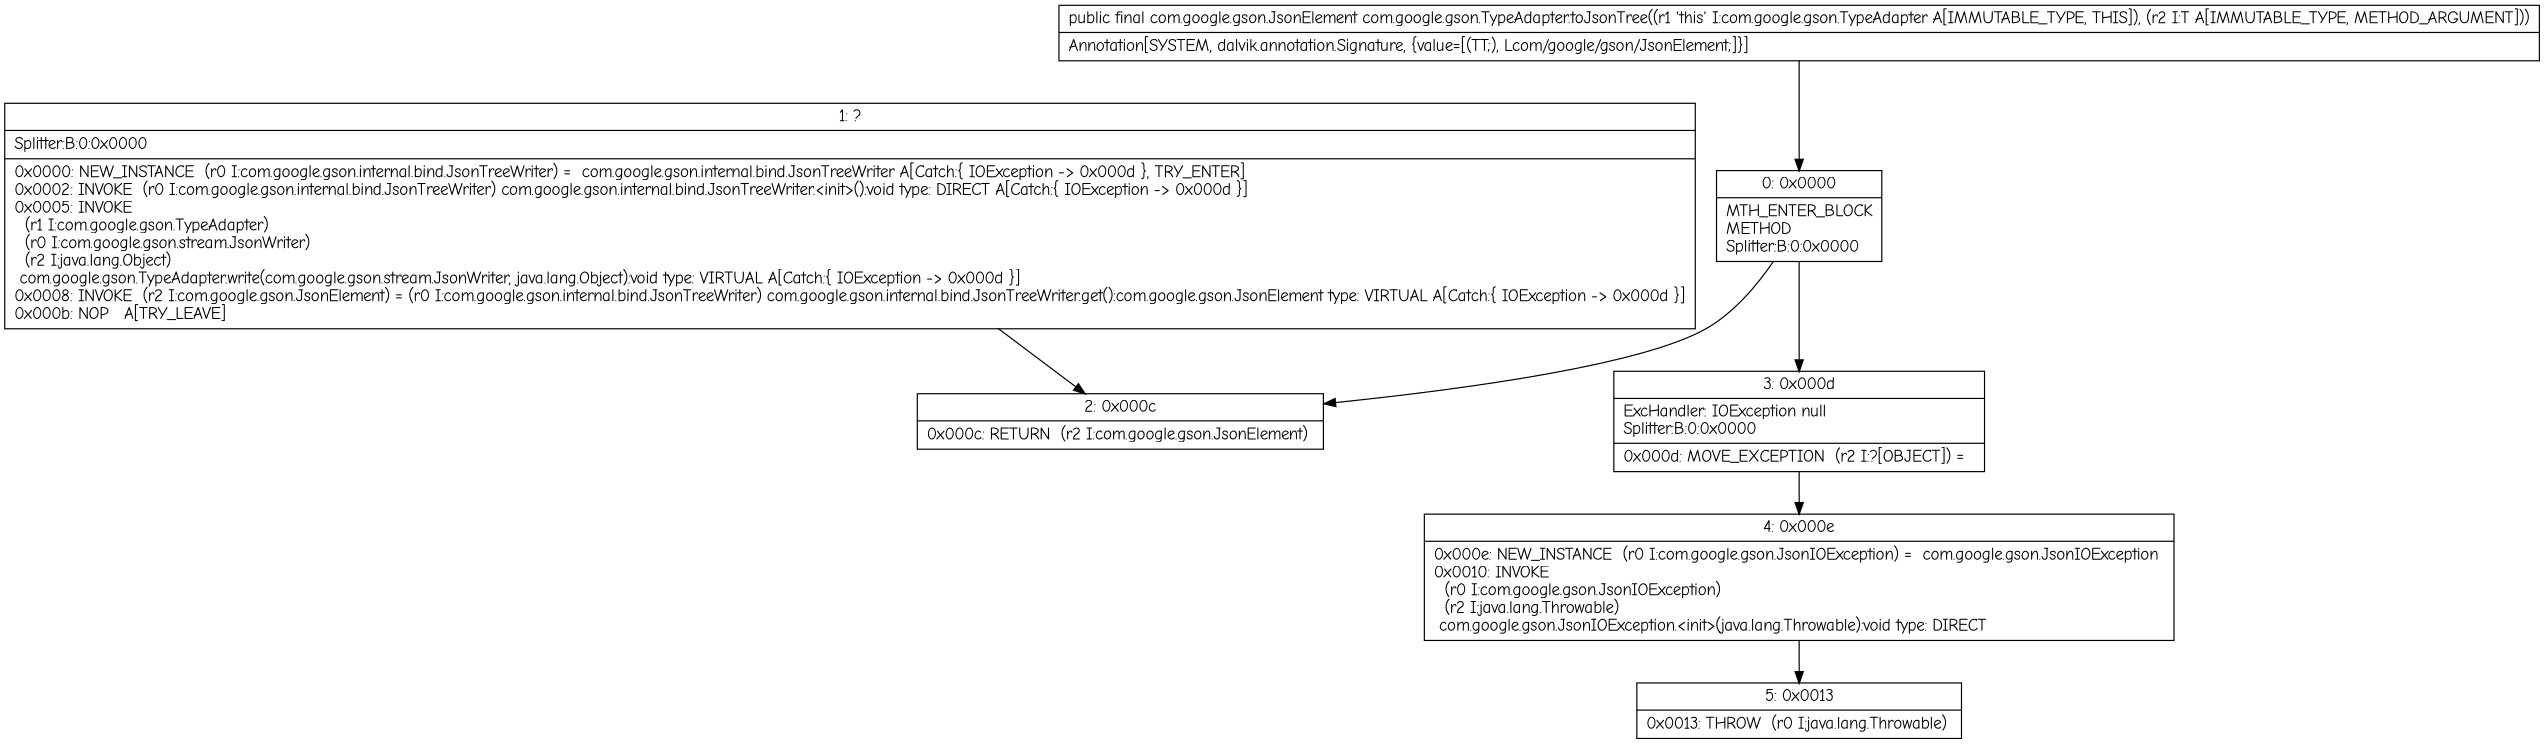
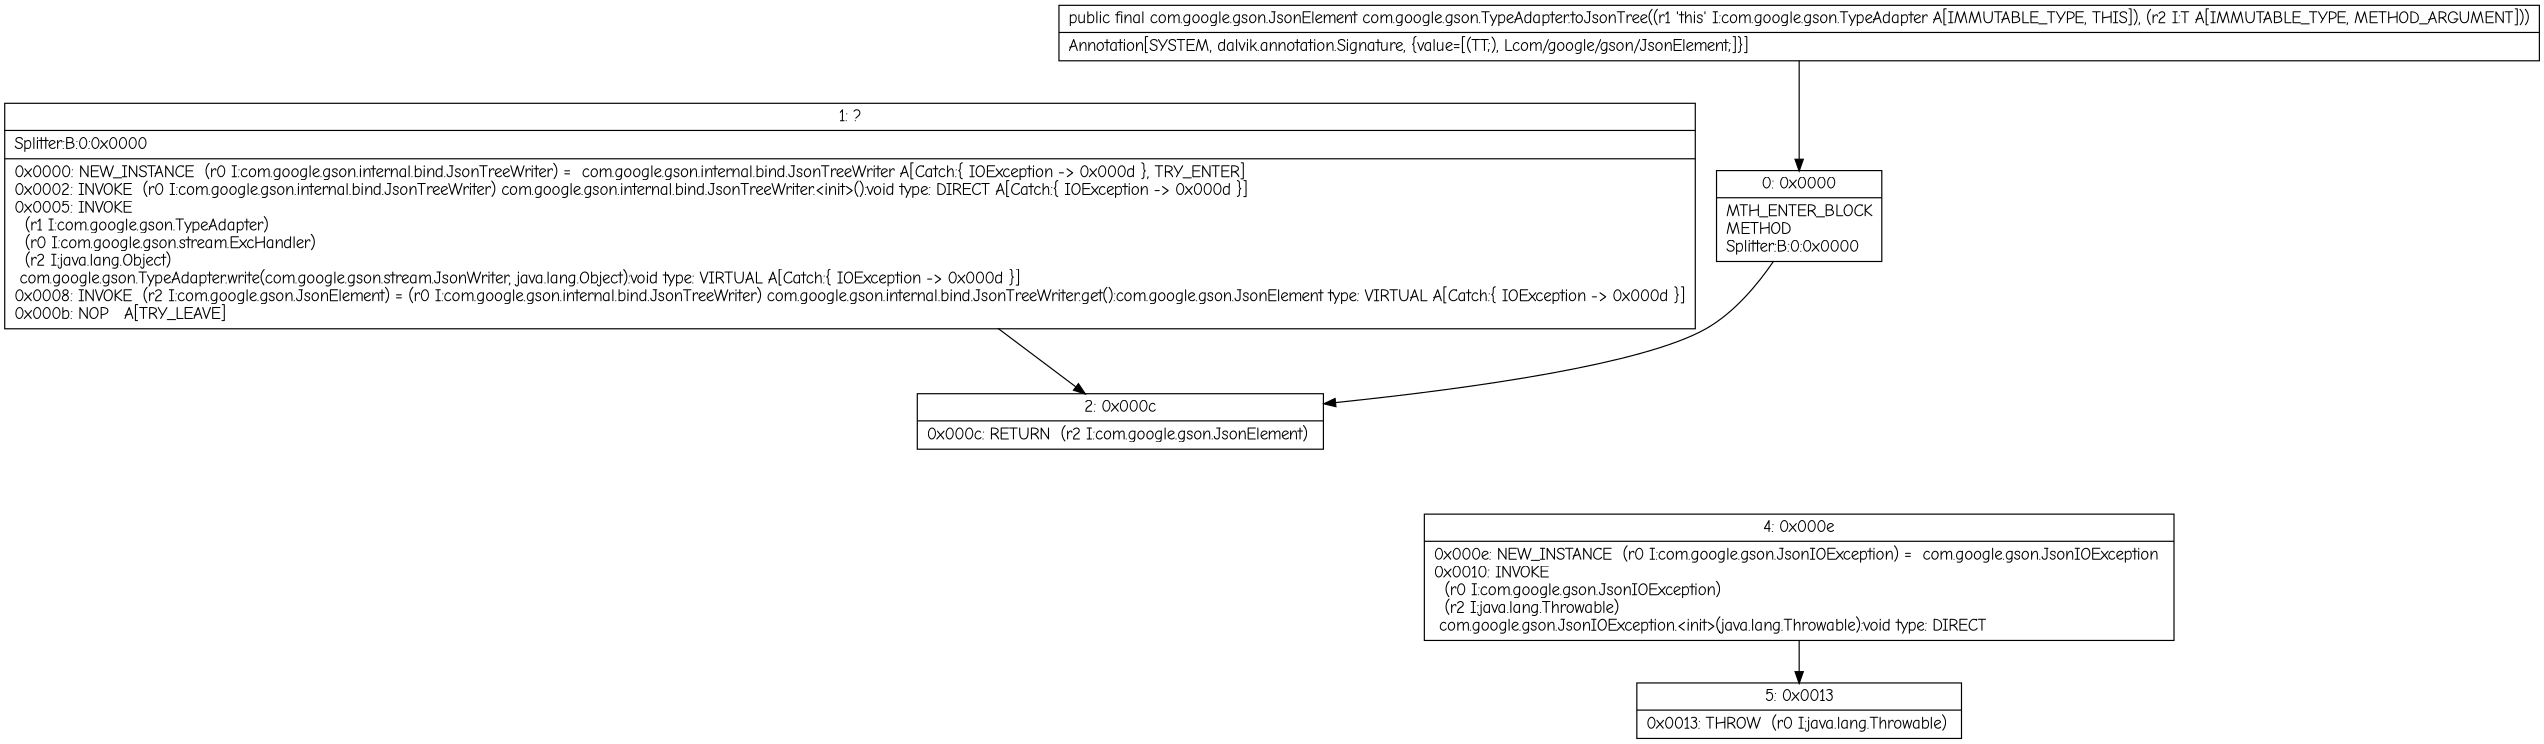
node "1: ?": text "(r0 I:com.google.gson.stream.JsonWriter)" -> "(r0 I:com.google.gson.stream.ExcHandler)"
node "3: 0x000d": removed
